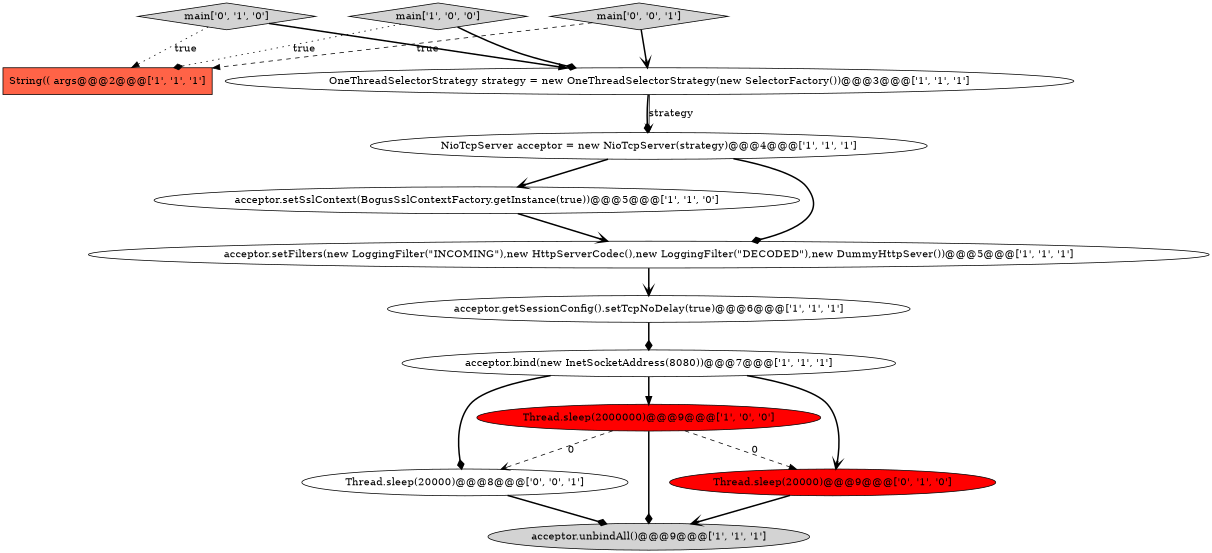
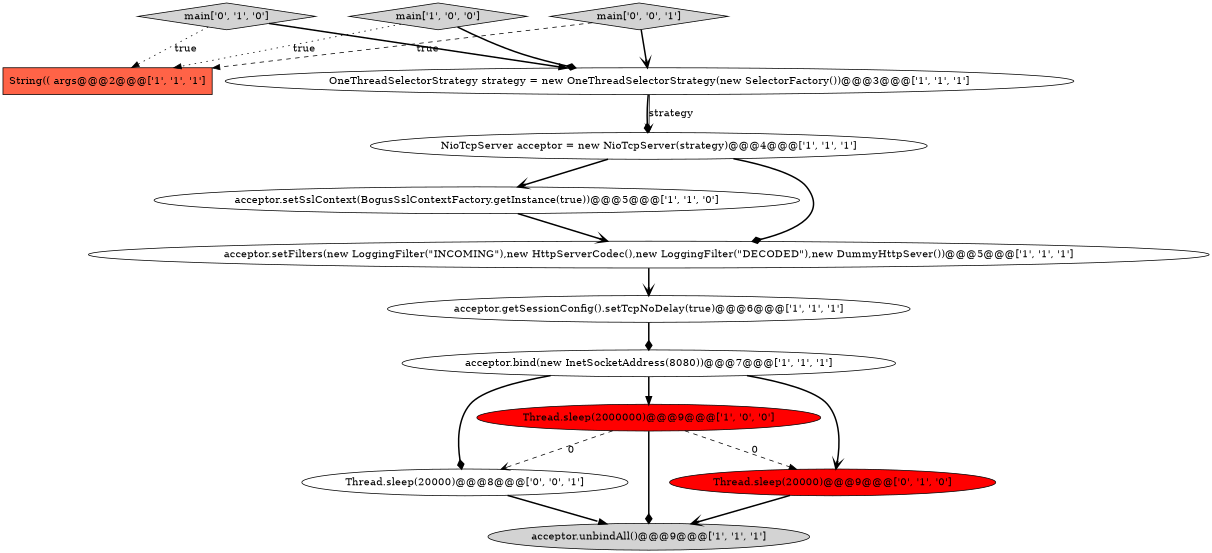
edge "main['1', '0', '0']" -> "String(( args@@@2@@@['1', '1', '1']": arrowhead diamond -> normal
edge "Thread.sleep(20000)@@@8@@@['0', '0', '1']" -> "acceptor.unbindAll()@@@9@@@['1', '1', '1']": arrowhead diamond -> normal
